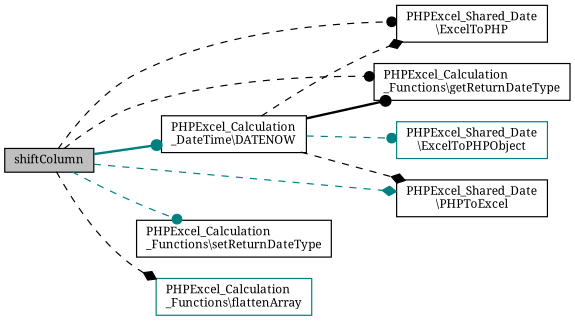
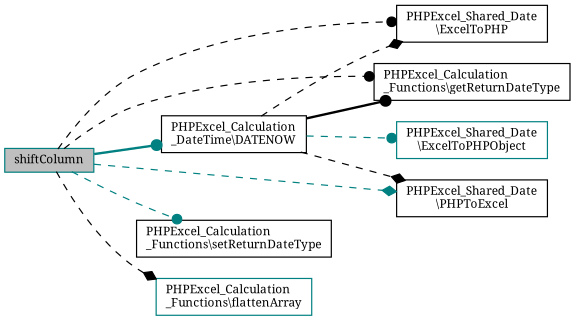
node "shiftColumn": color black -> teal
